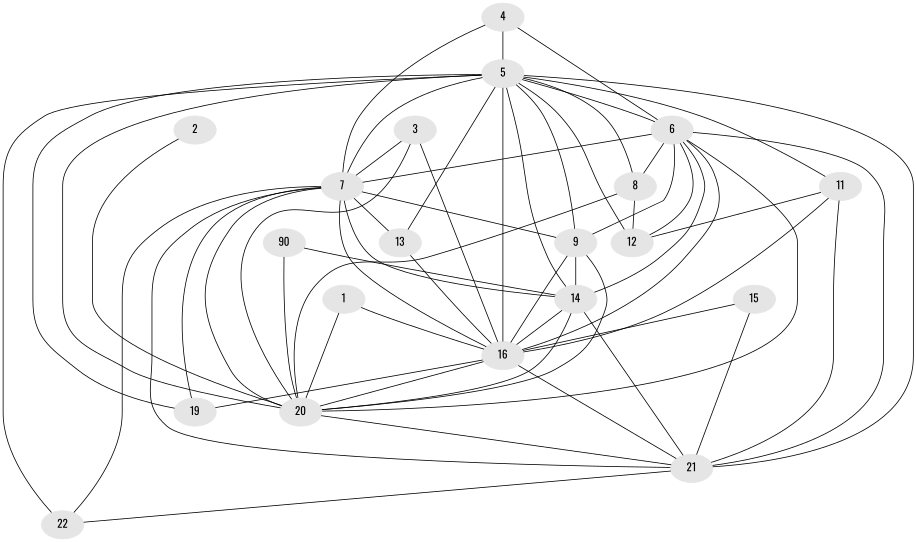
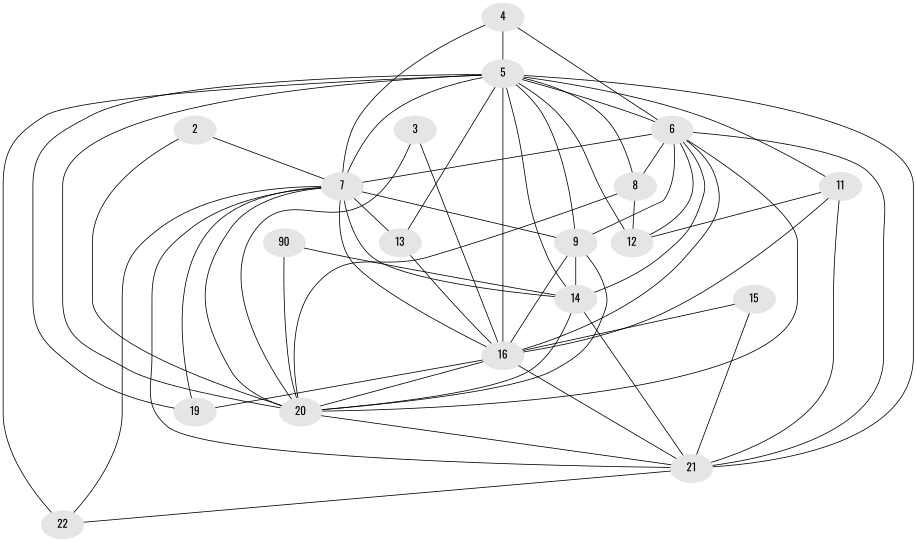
edge "3" -- "7": now "2" -- "7"
node "1": removed
edge "14" -- "16": removed
